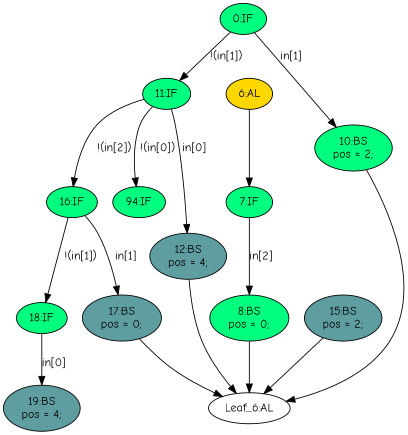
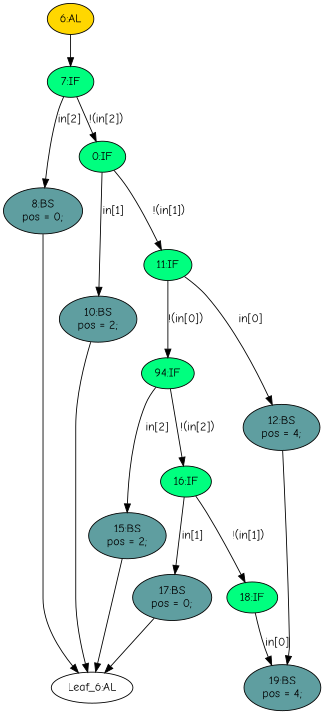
edge "7:IF" -> "0:IF": added, label "!(in[2])"
edge "11:IF" -> "16:IF": now "94:IF" -> "16:IF"
node "10:BS pos = 2;": fillcolor springgreen -> cadetblue
node "8:BS pos = 0;": fillcolor springgreen -> cadetblue
edge "12:BS pos = 4;" -> "Leaf_6:AL": now "12:BS pos = 4;" -> "19:BS pos = 4;"
edge "94:IF" -> "15:BS pos = 2;": added, label "in[2]"
